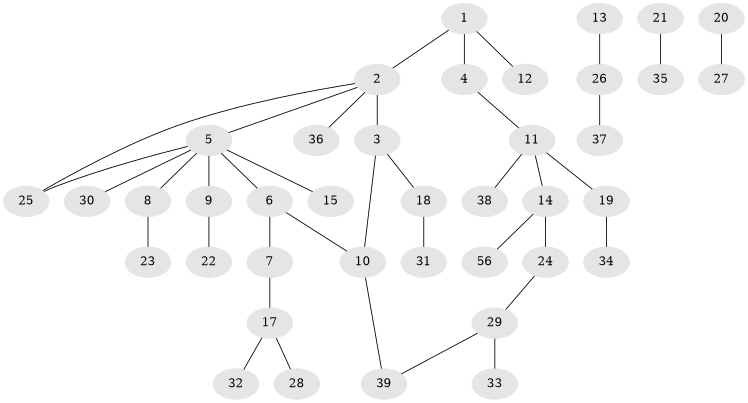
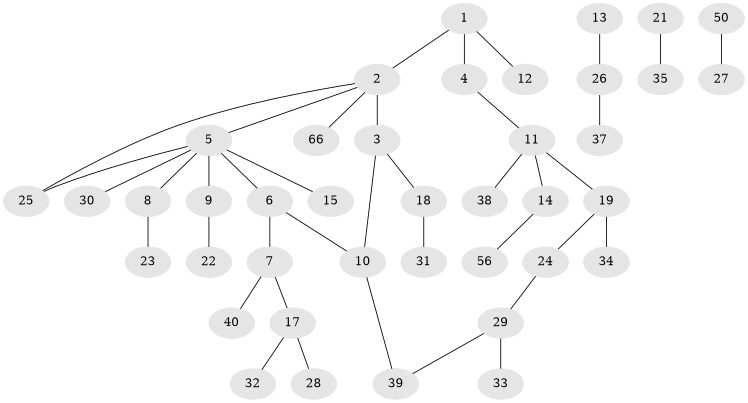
node "20": label "20" -> "50"
node "36": label "36" -> "66"
edge "14" -- "24": now "19" -- "24"
node "40": added
